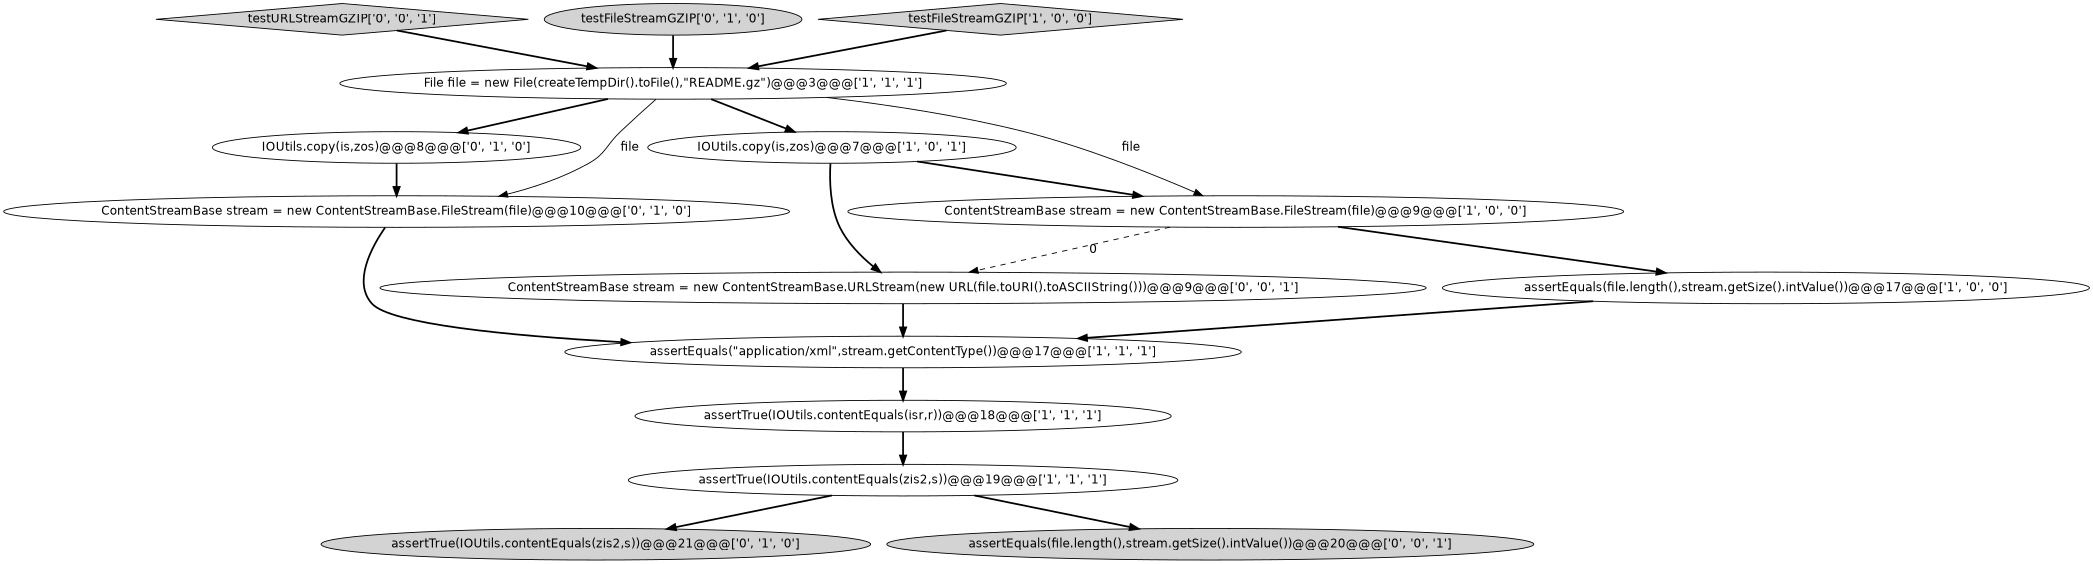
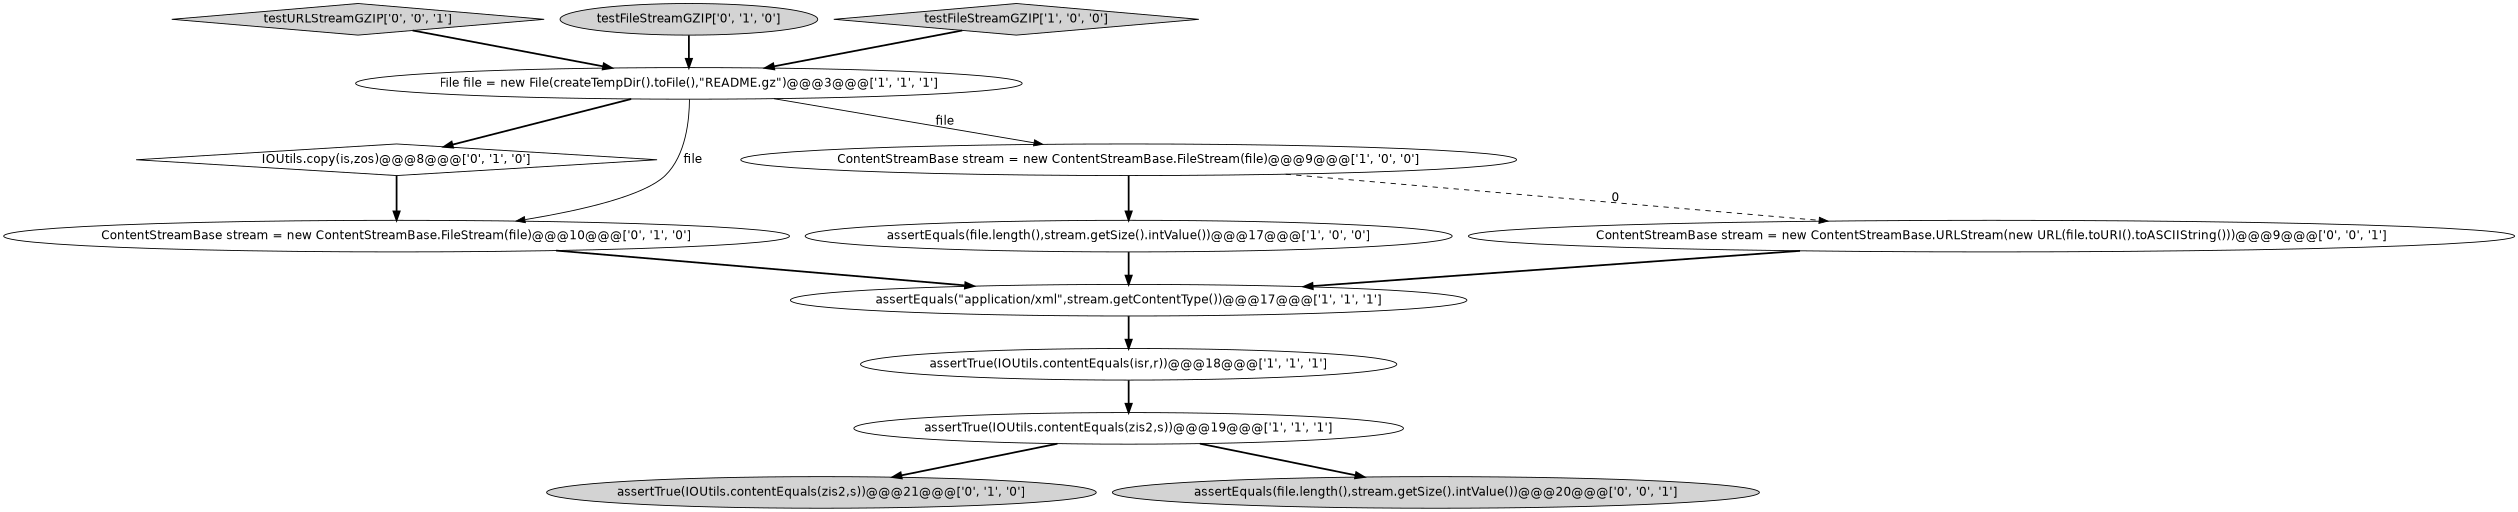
node "IOUtils.copy(is,zos)@@@8@@@['0', '1', '0']": shape ellipse -> diamond
node "IOUtils.copy(is,zos)@@@7@@@['1', '0', '1']": removed
